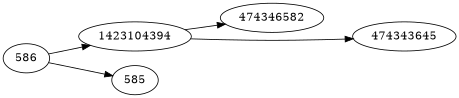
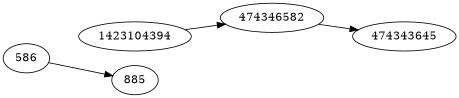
edge "1423104394" -> "474343645": now "474346582" -> "474343645"
edge "586" -> "1423104394": removed
node "585": label "585" -> "885"
